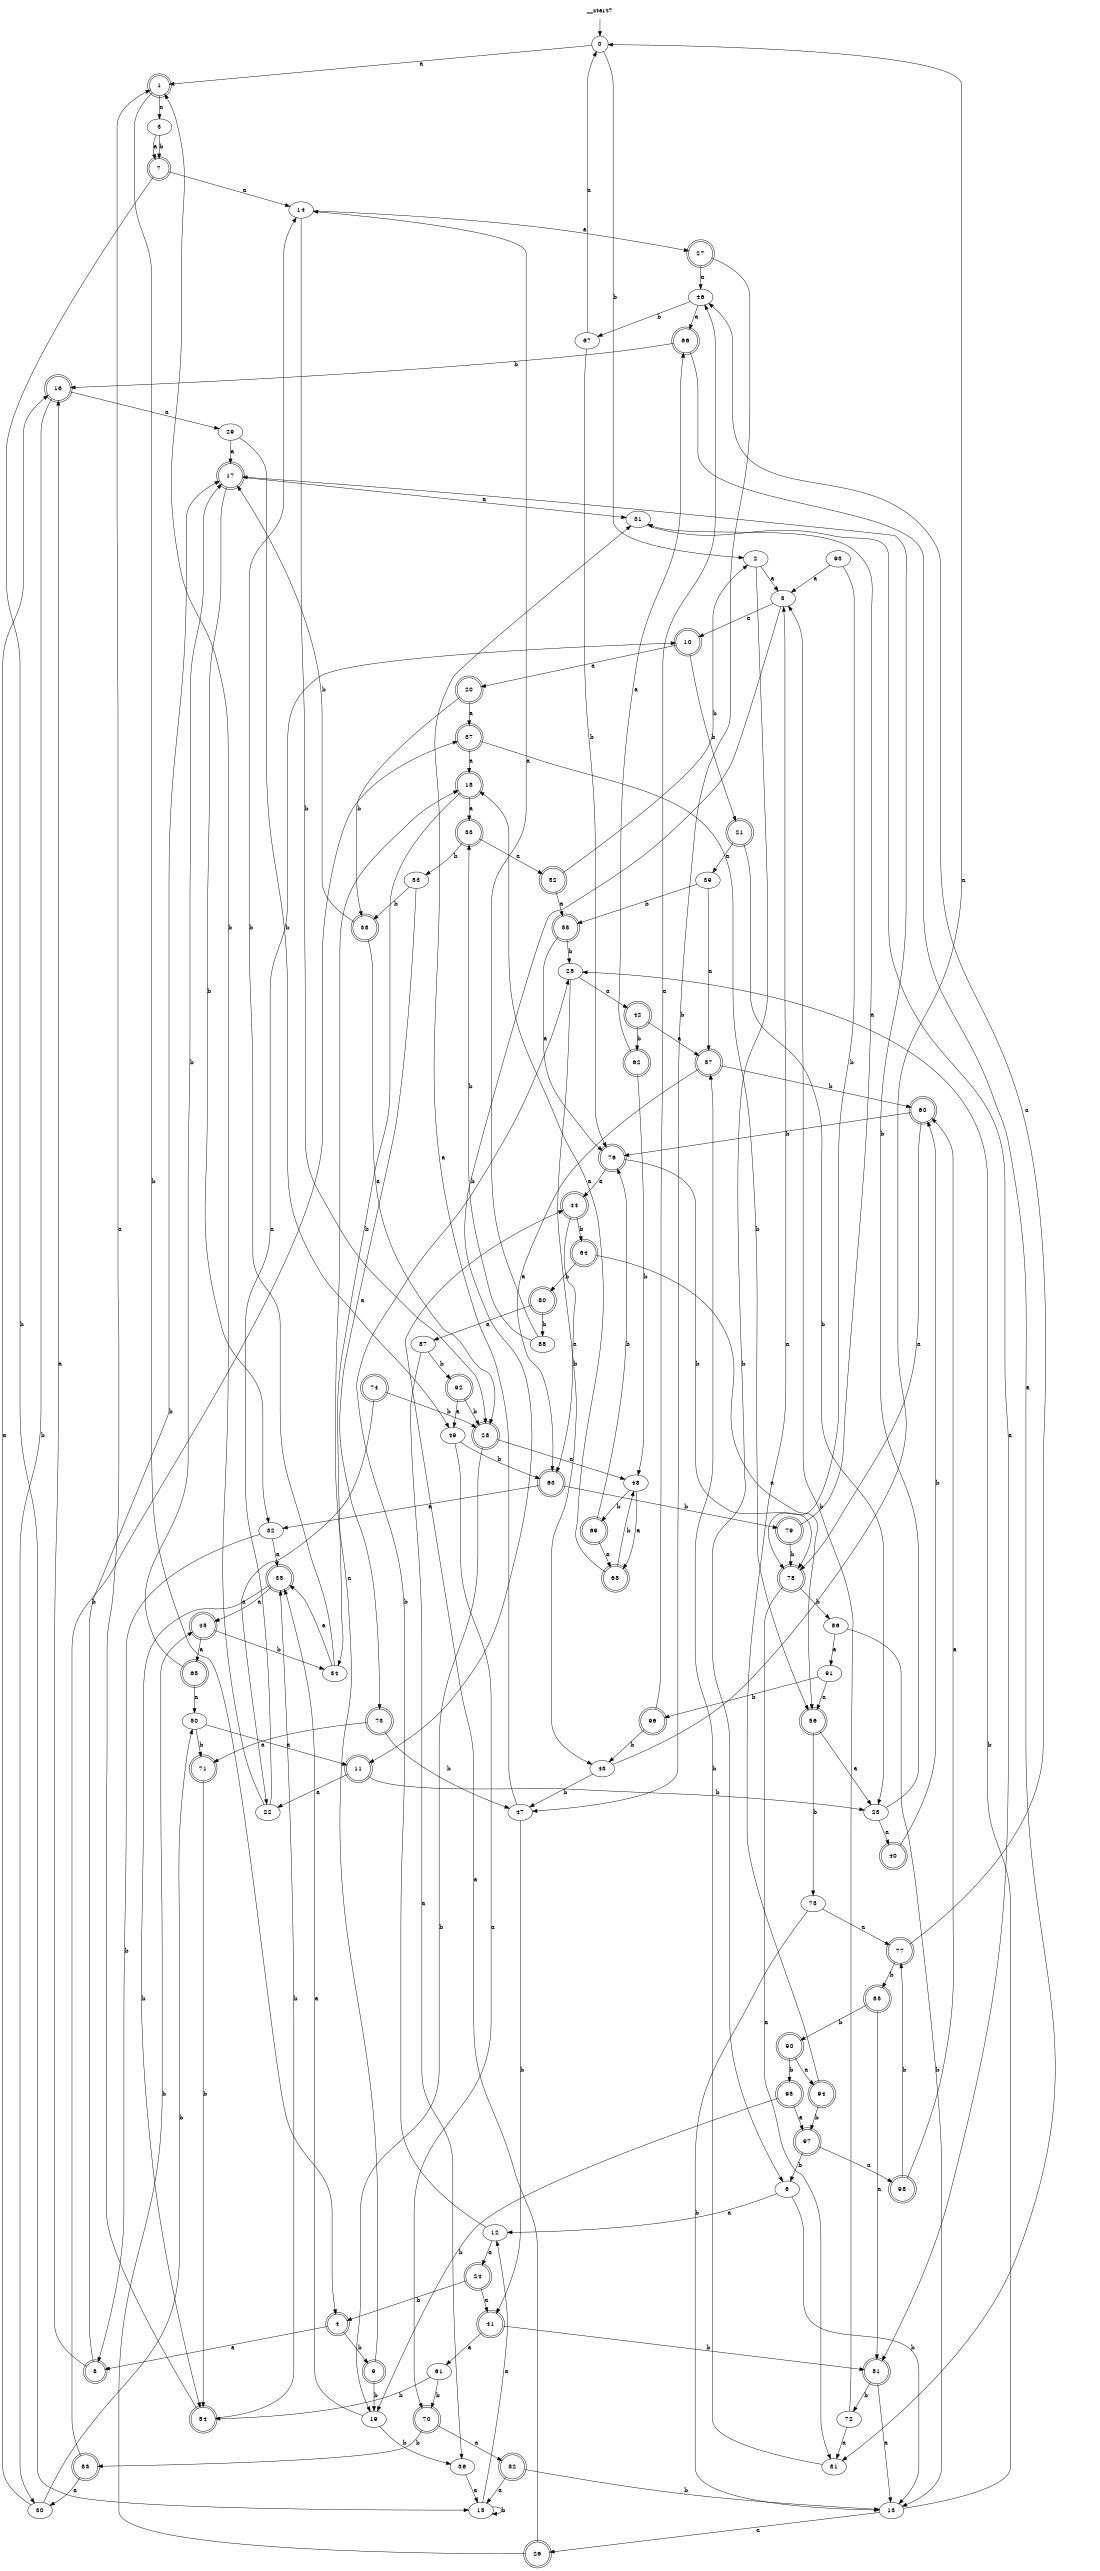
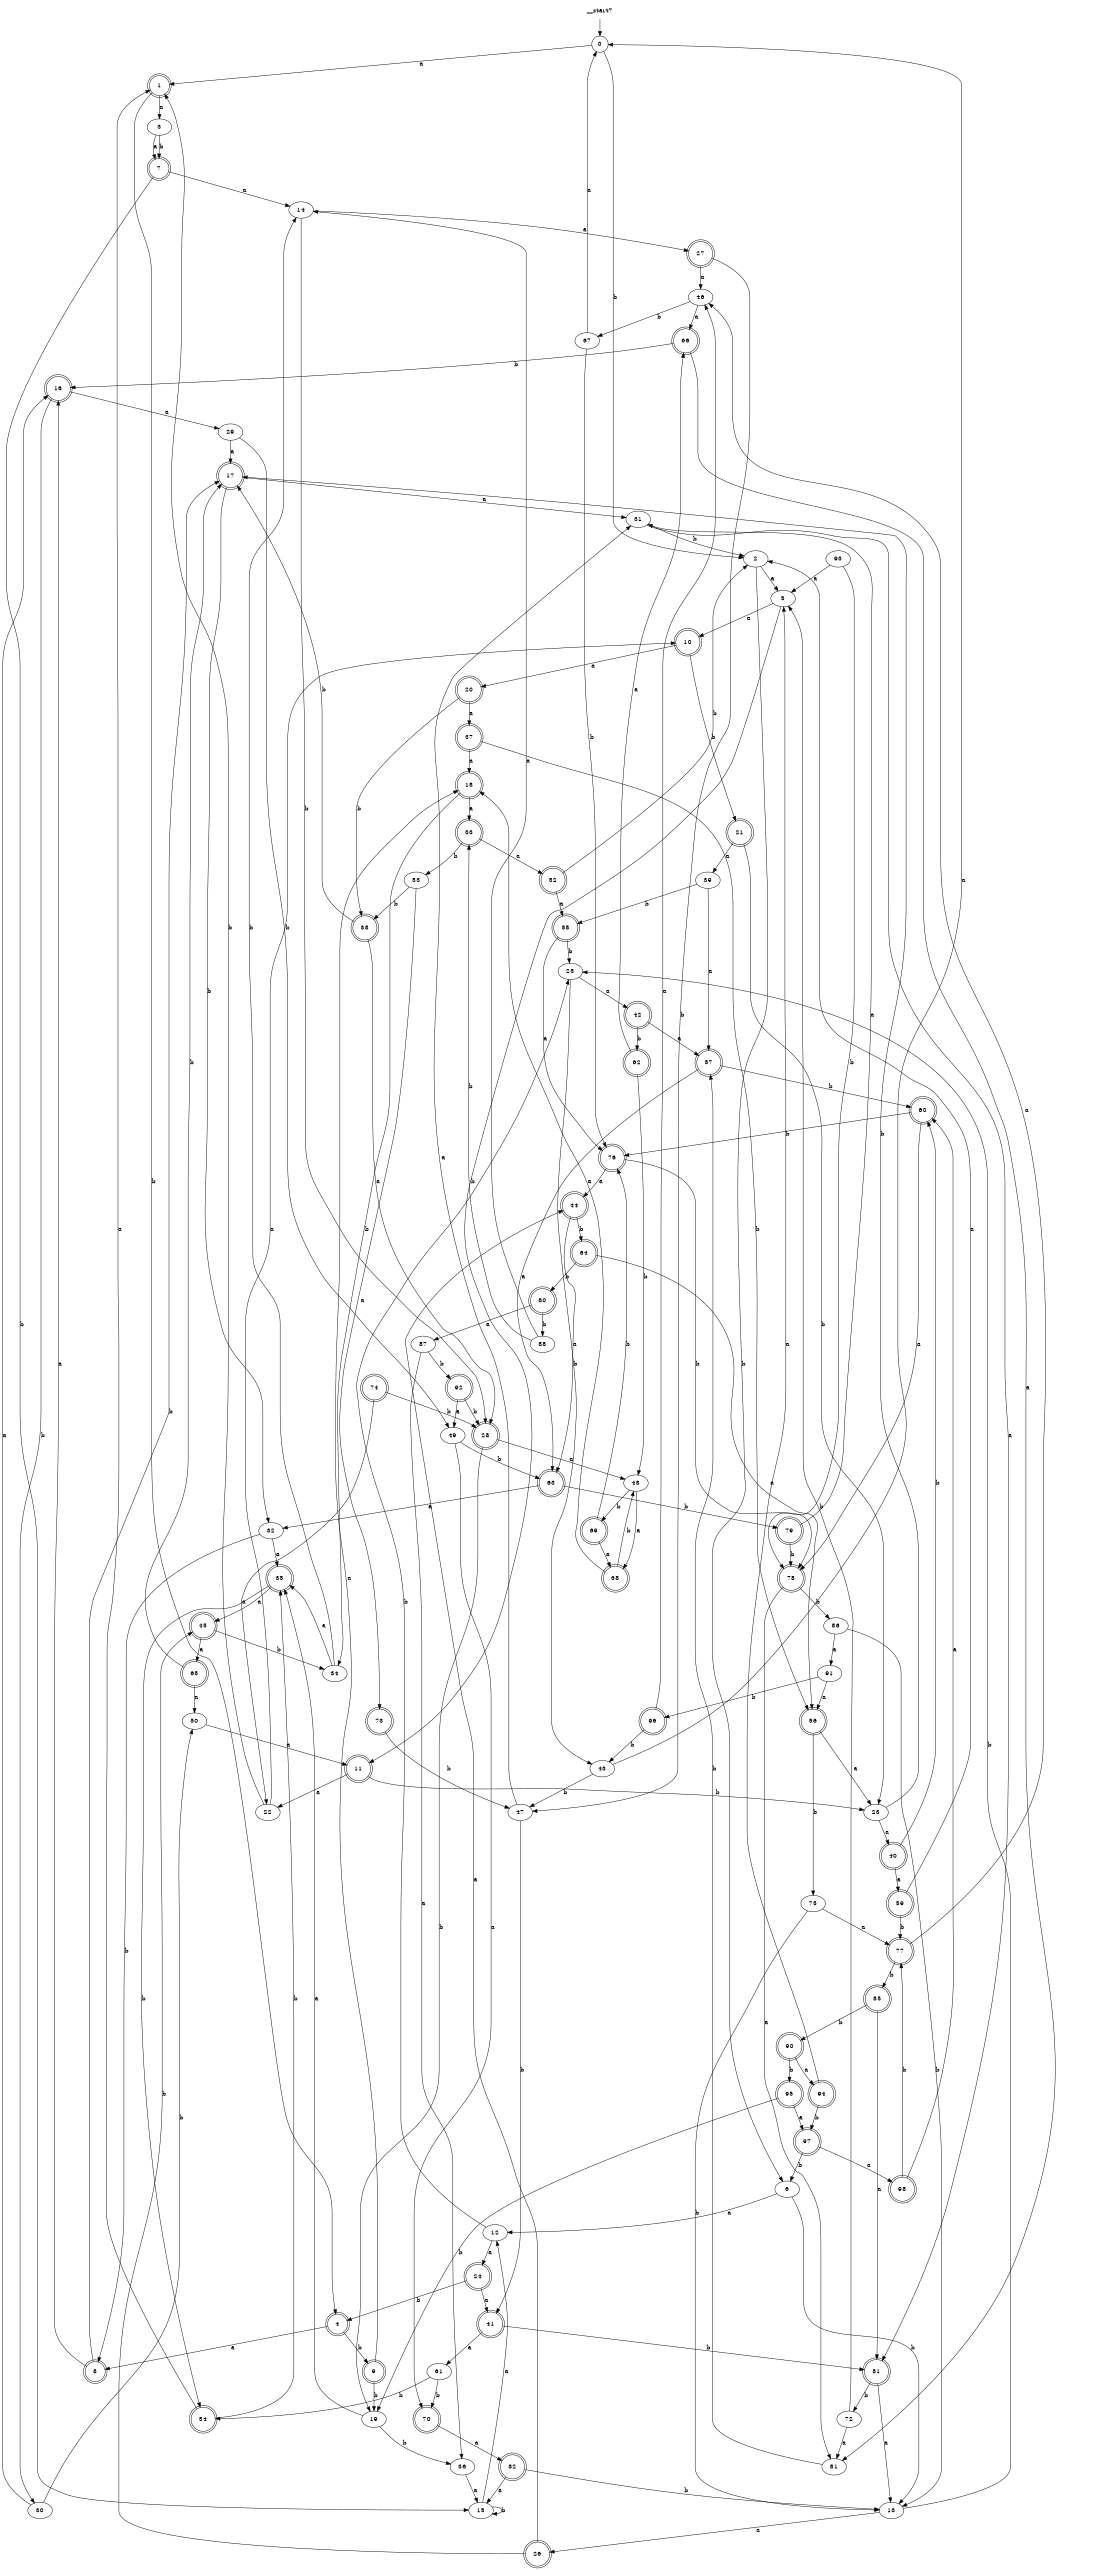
edge "31" -> "2": added, label "b"
node "71": removed
node "59": added
node "83": removed
